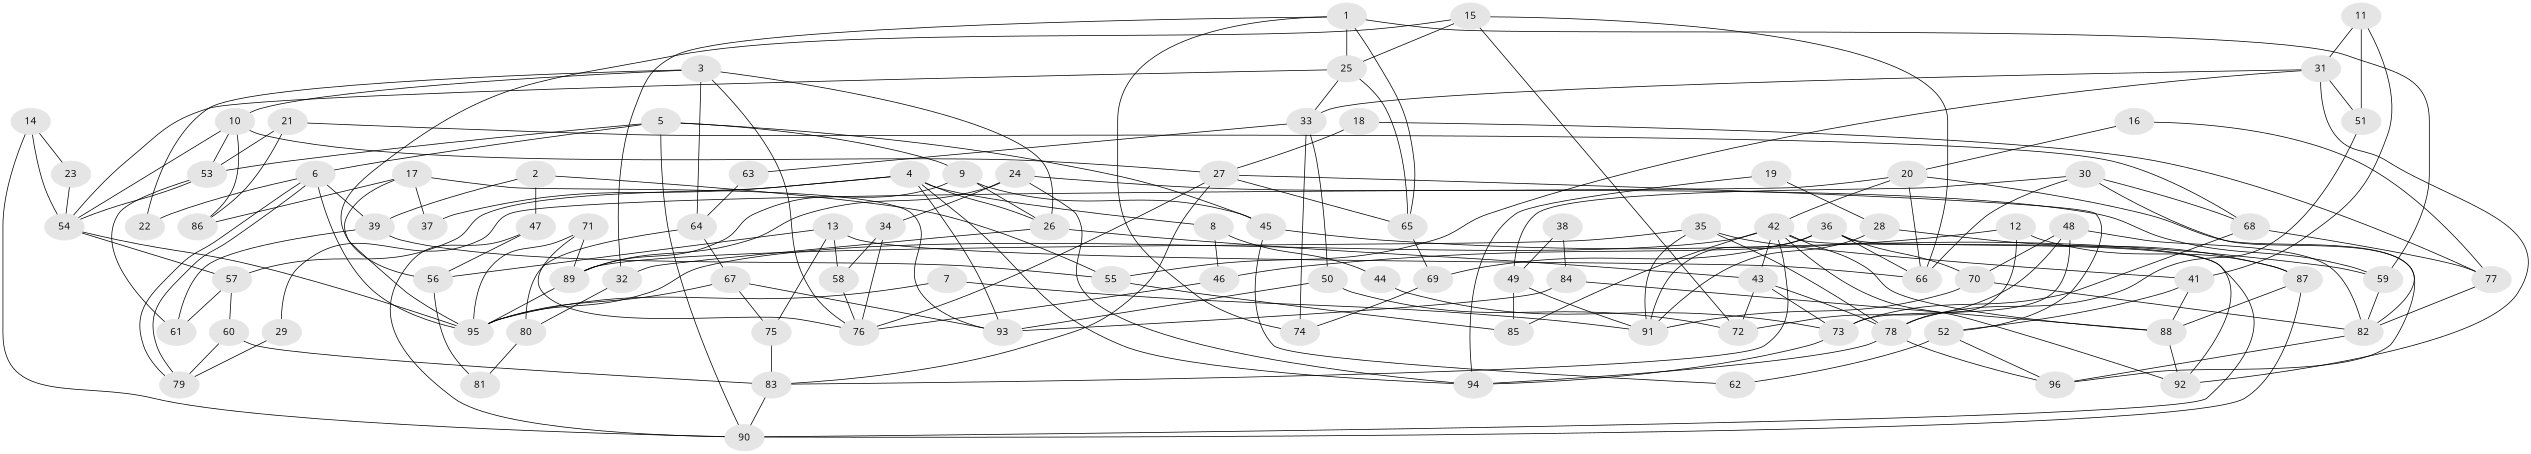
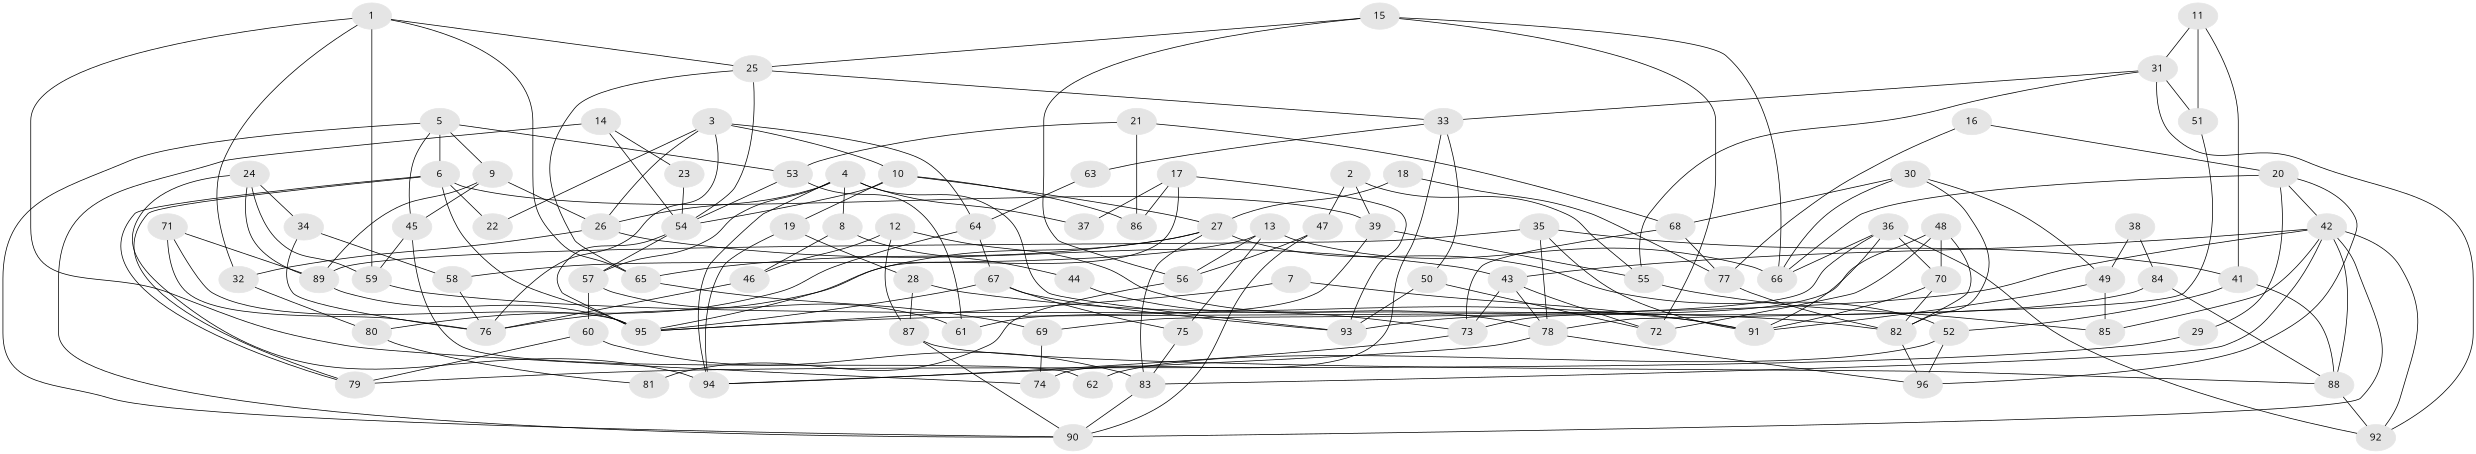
edge "10" -- "53": now "10" -- "19"
